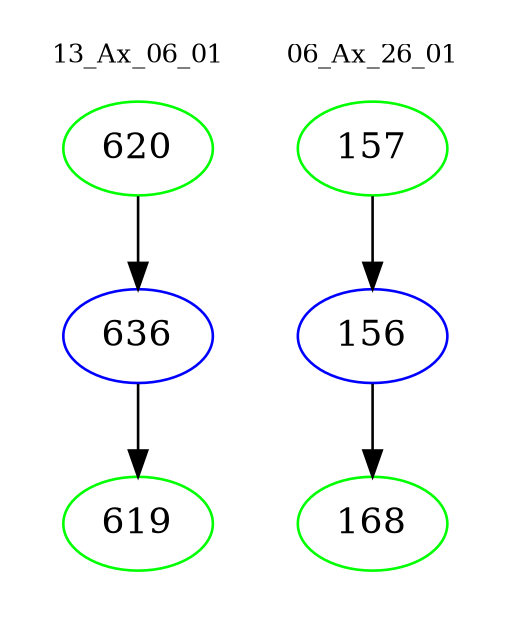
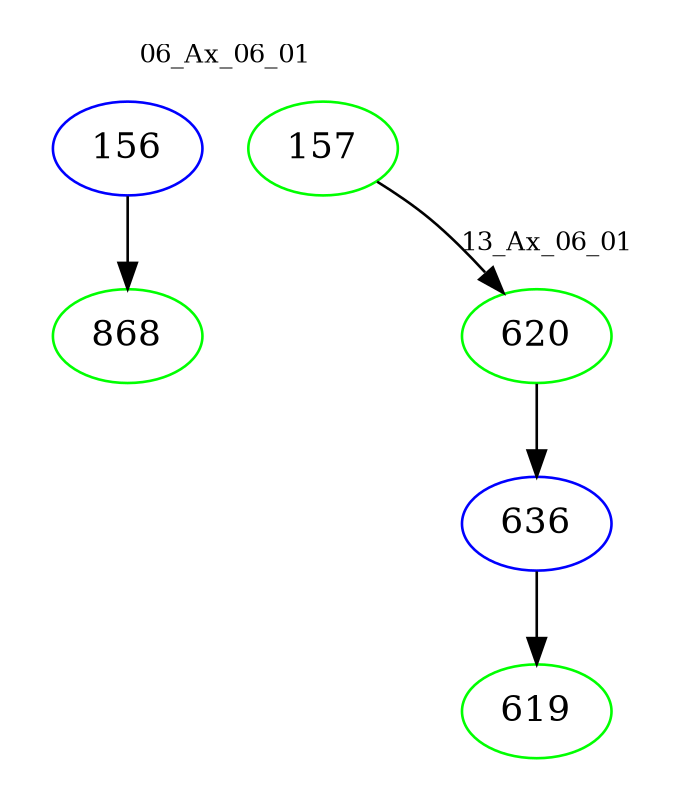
cluster "06_Ax_26_01": label "06_Ax_26_01" -> "06_Ax_06_01"
edge "157" -> "156": now "157" -> "620"
node "168": label "168" -> "868"
